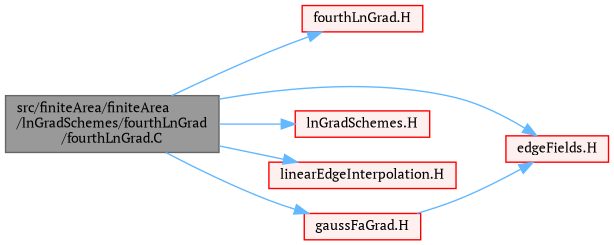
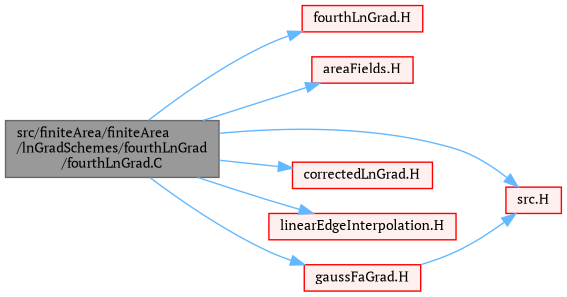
node "areaFields.H": added
node "lnGradSchemes.H": label "lnGradSchemes.H" -> "correctedLnGrad.H"
node "edgeFields.H": label "edgeFields.H" -> "src.H"
